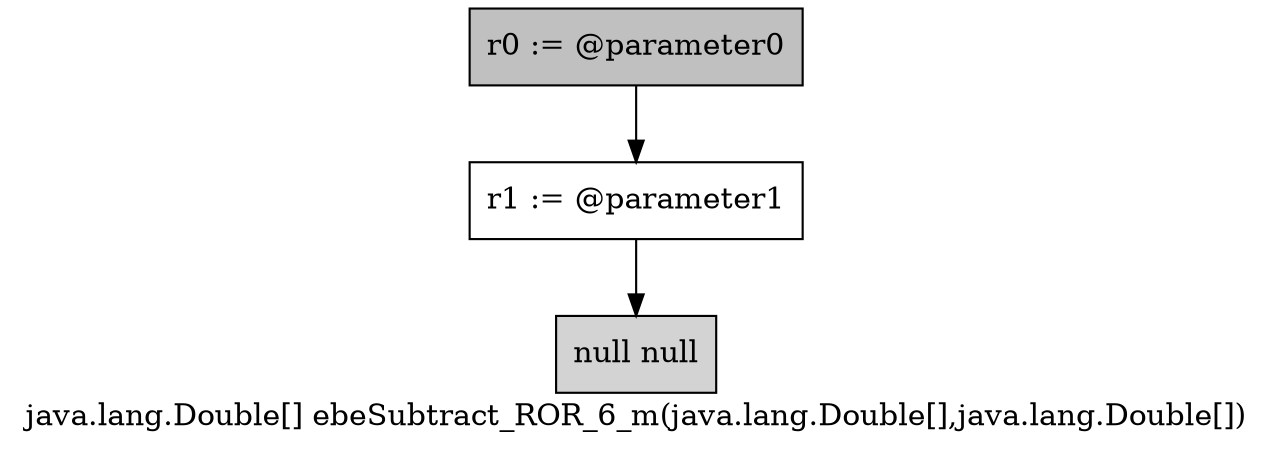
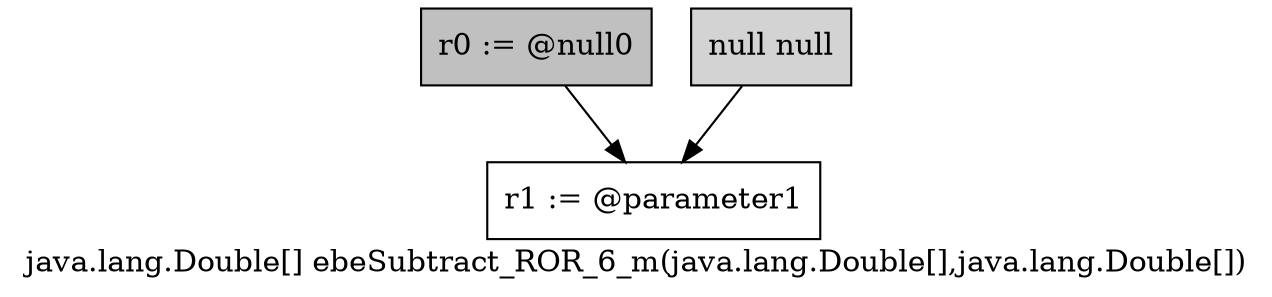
node "r0 := @parameter0": label "r0 := @parameter0" -> "r0 := @null0"
edge "r1 := @parameter1" -> "null null": reversed
